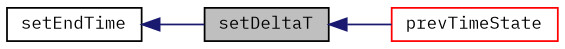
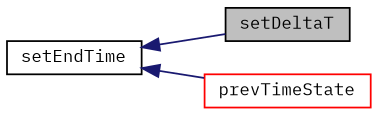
edge "prevTimeState" -> "setDeltaT": now "prevTimeState" -> "setEndTime"
